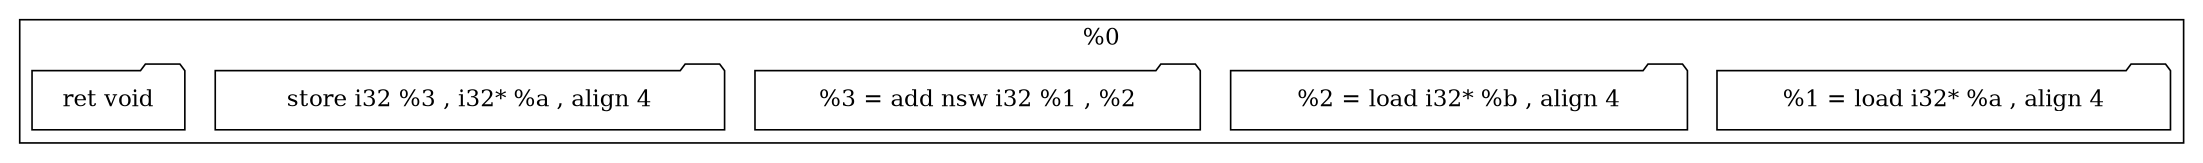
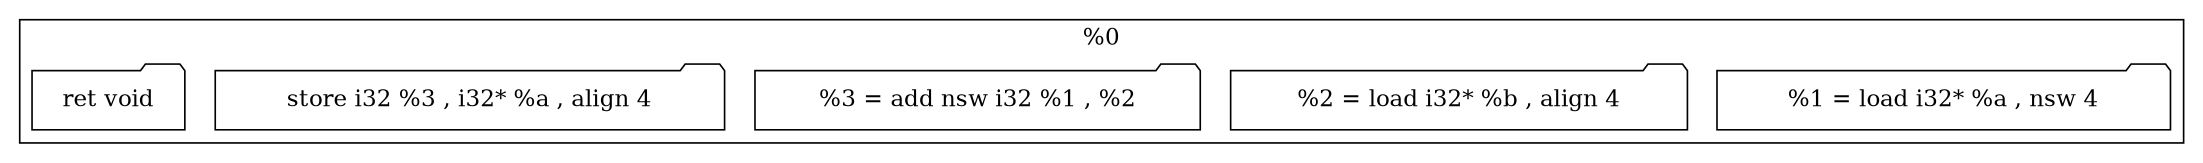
node "%1 = load i32* %a , align 4": label "%1 = load i32* %a , align 4" -> "%1 = load i32* %a , nsw 4"
